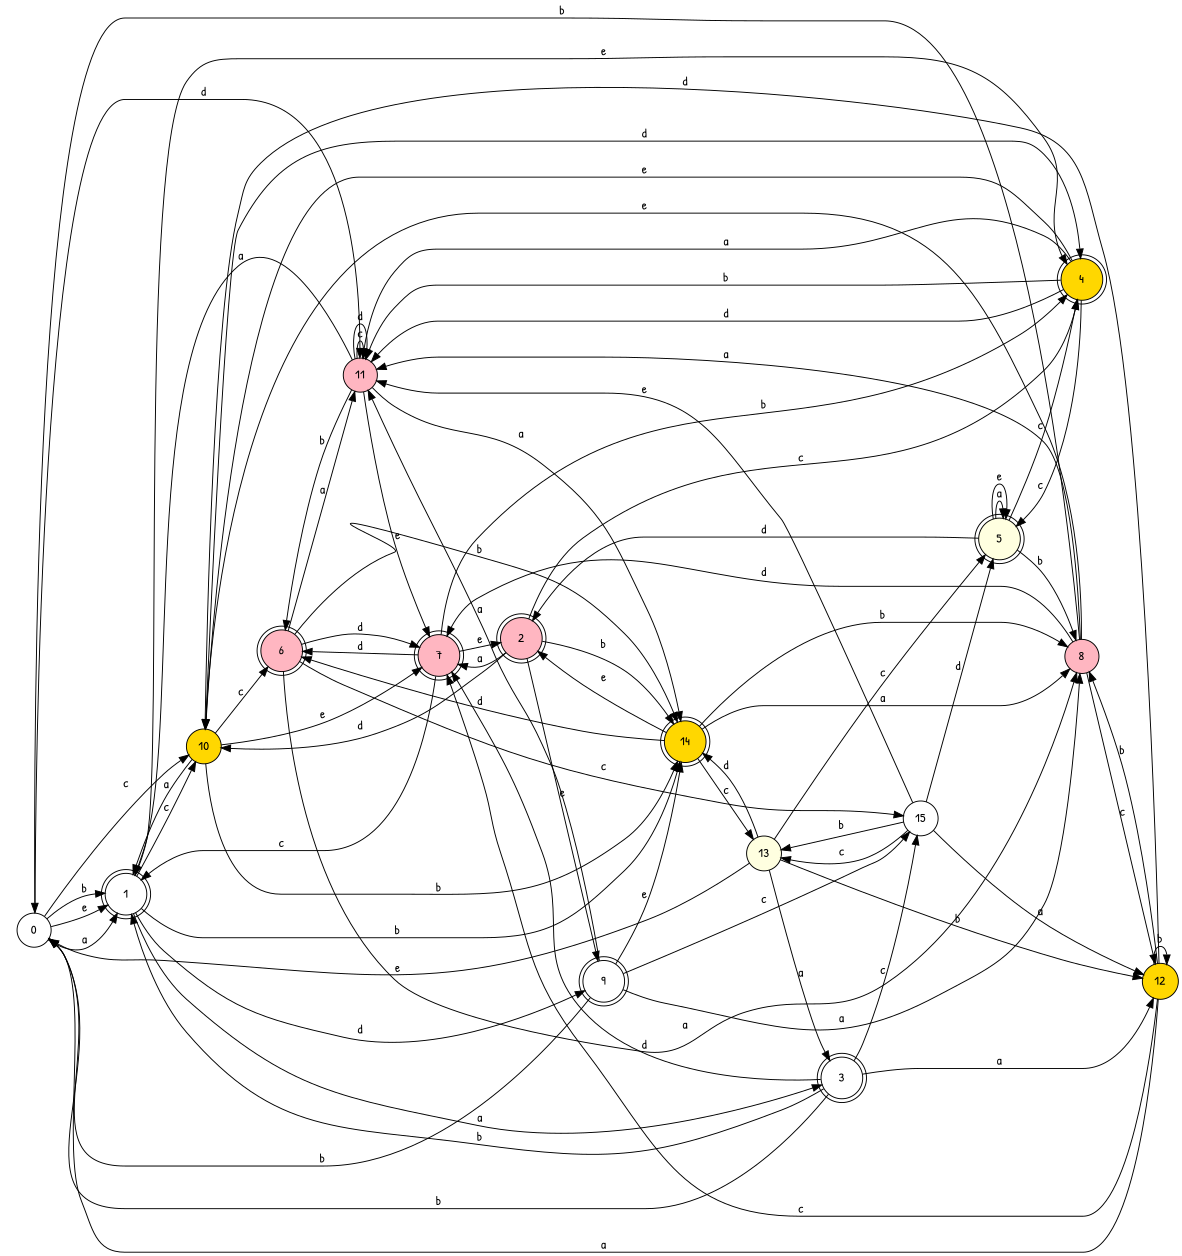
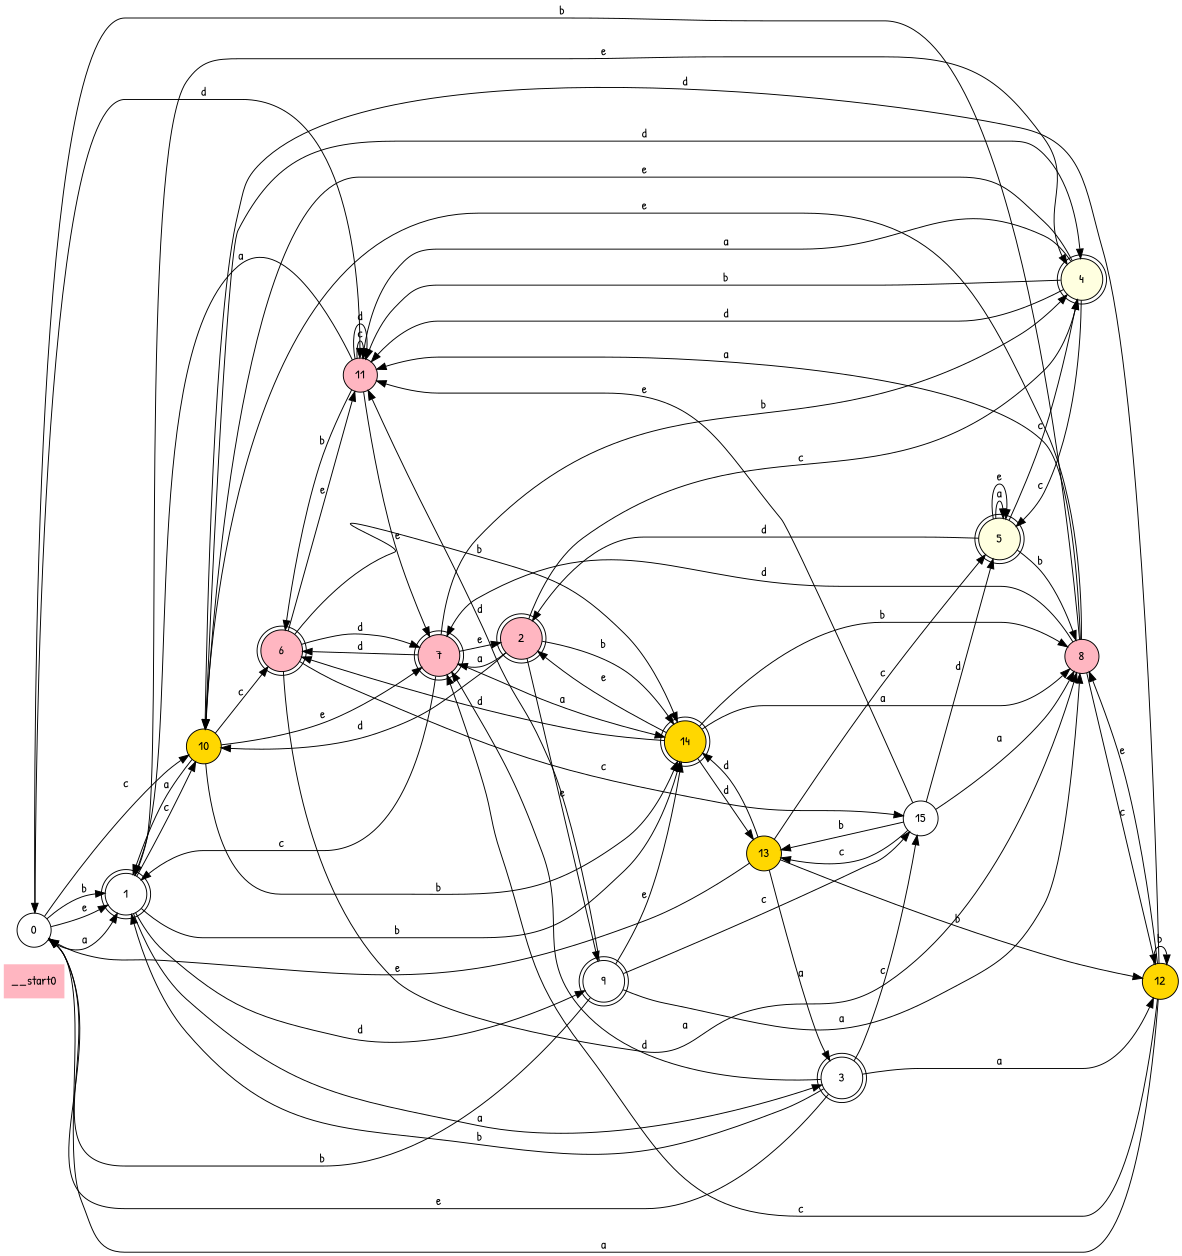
node "4": fillcolor gold -> lightyellow
edge "6" -> "11": label "a" -> "e"
edge "11" -> "14": now "7" -> "14"
edge "9" -> "11": label "a" -> "d"
edge "12" -> "8": label "b" -> "e"
edge "14" -> "13": label "c" -> "d"
node "13": fillcolor lightyellow -> gold
edge "15" -> "12": now "15" -> "8"
node "__start0": added
edge "3" -> "0": label "b" -> "e"
